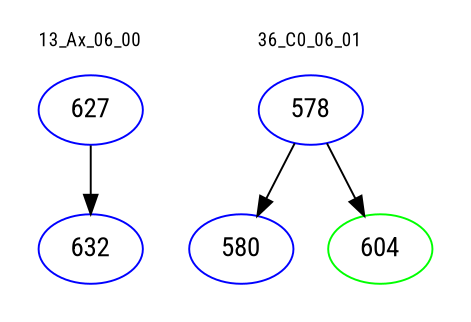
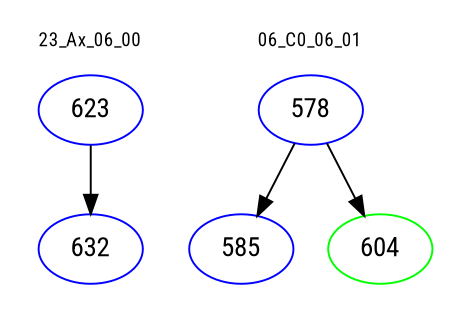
cluster "13_Ax_06_00": label "13_Ax_06_00" -> "23_Ax_06_00"
cluster "36_C0_06_01": label "36_C0_06_01" -> "06_C0_06_01"
node "627": label "627" -> "623"
node "580": label "580" -> "585"
